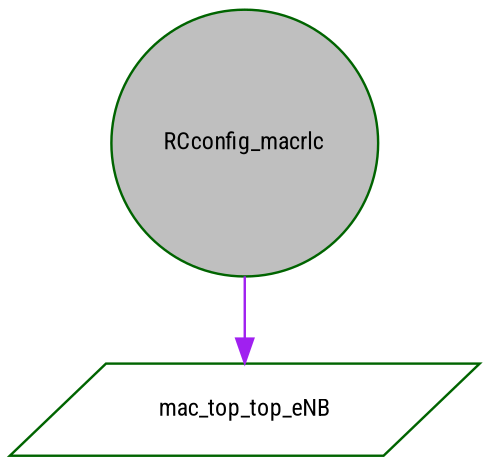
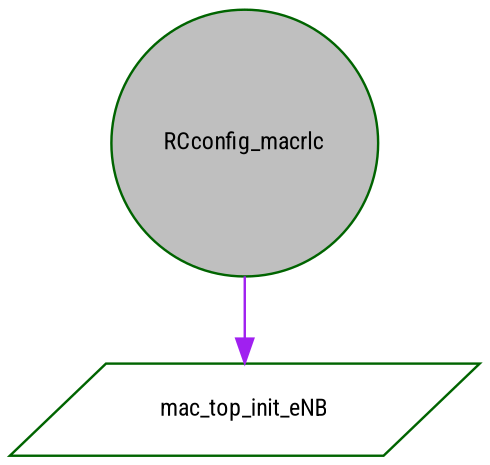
node "mac_top_top_eNB": label "mac_top_top_eNB" -> "mac_top_init_eNB"
